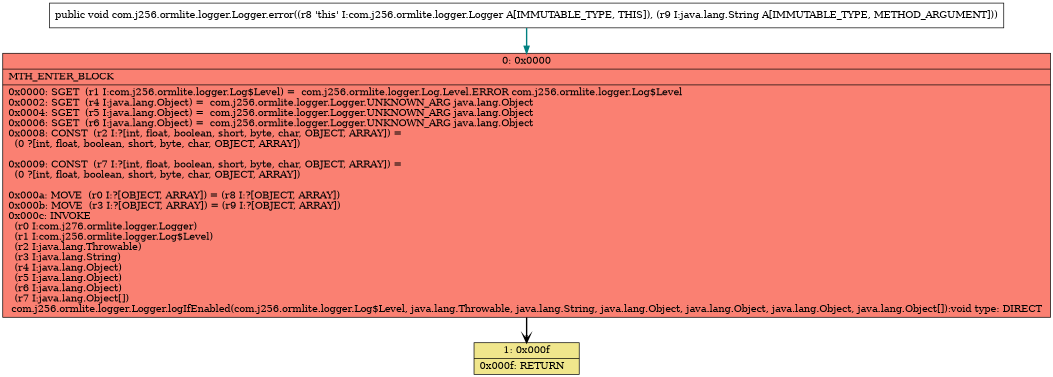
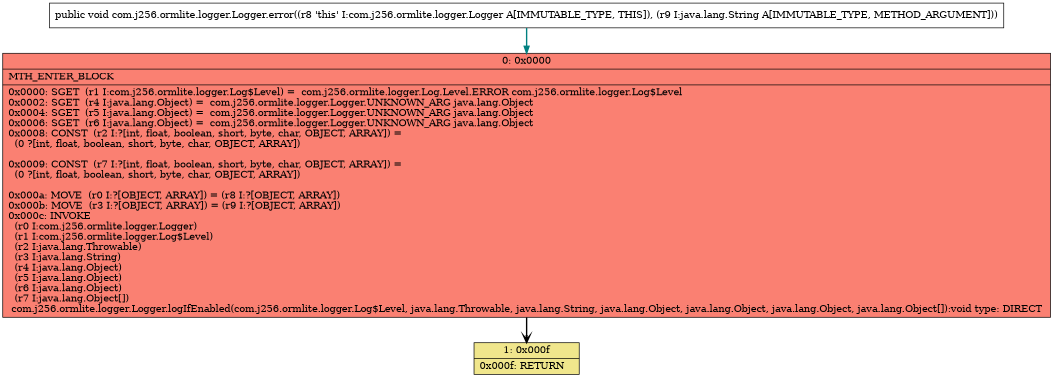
node "0: 0x0000": text "(r0 I:com.j276.ormlite.logger.Logger)" -> "(r0 I:com.j256.ormlite.logger.Logger)"
